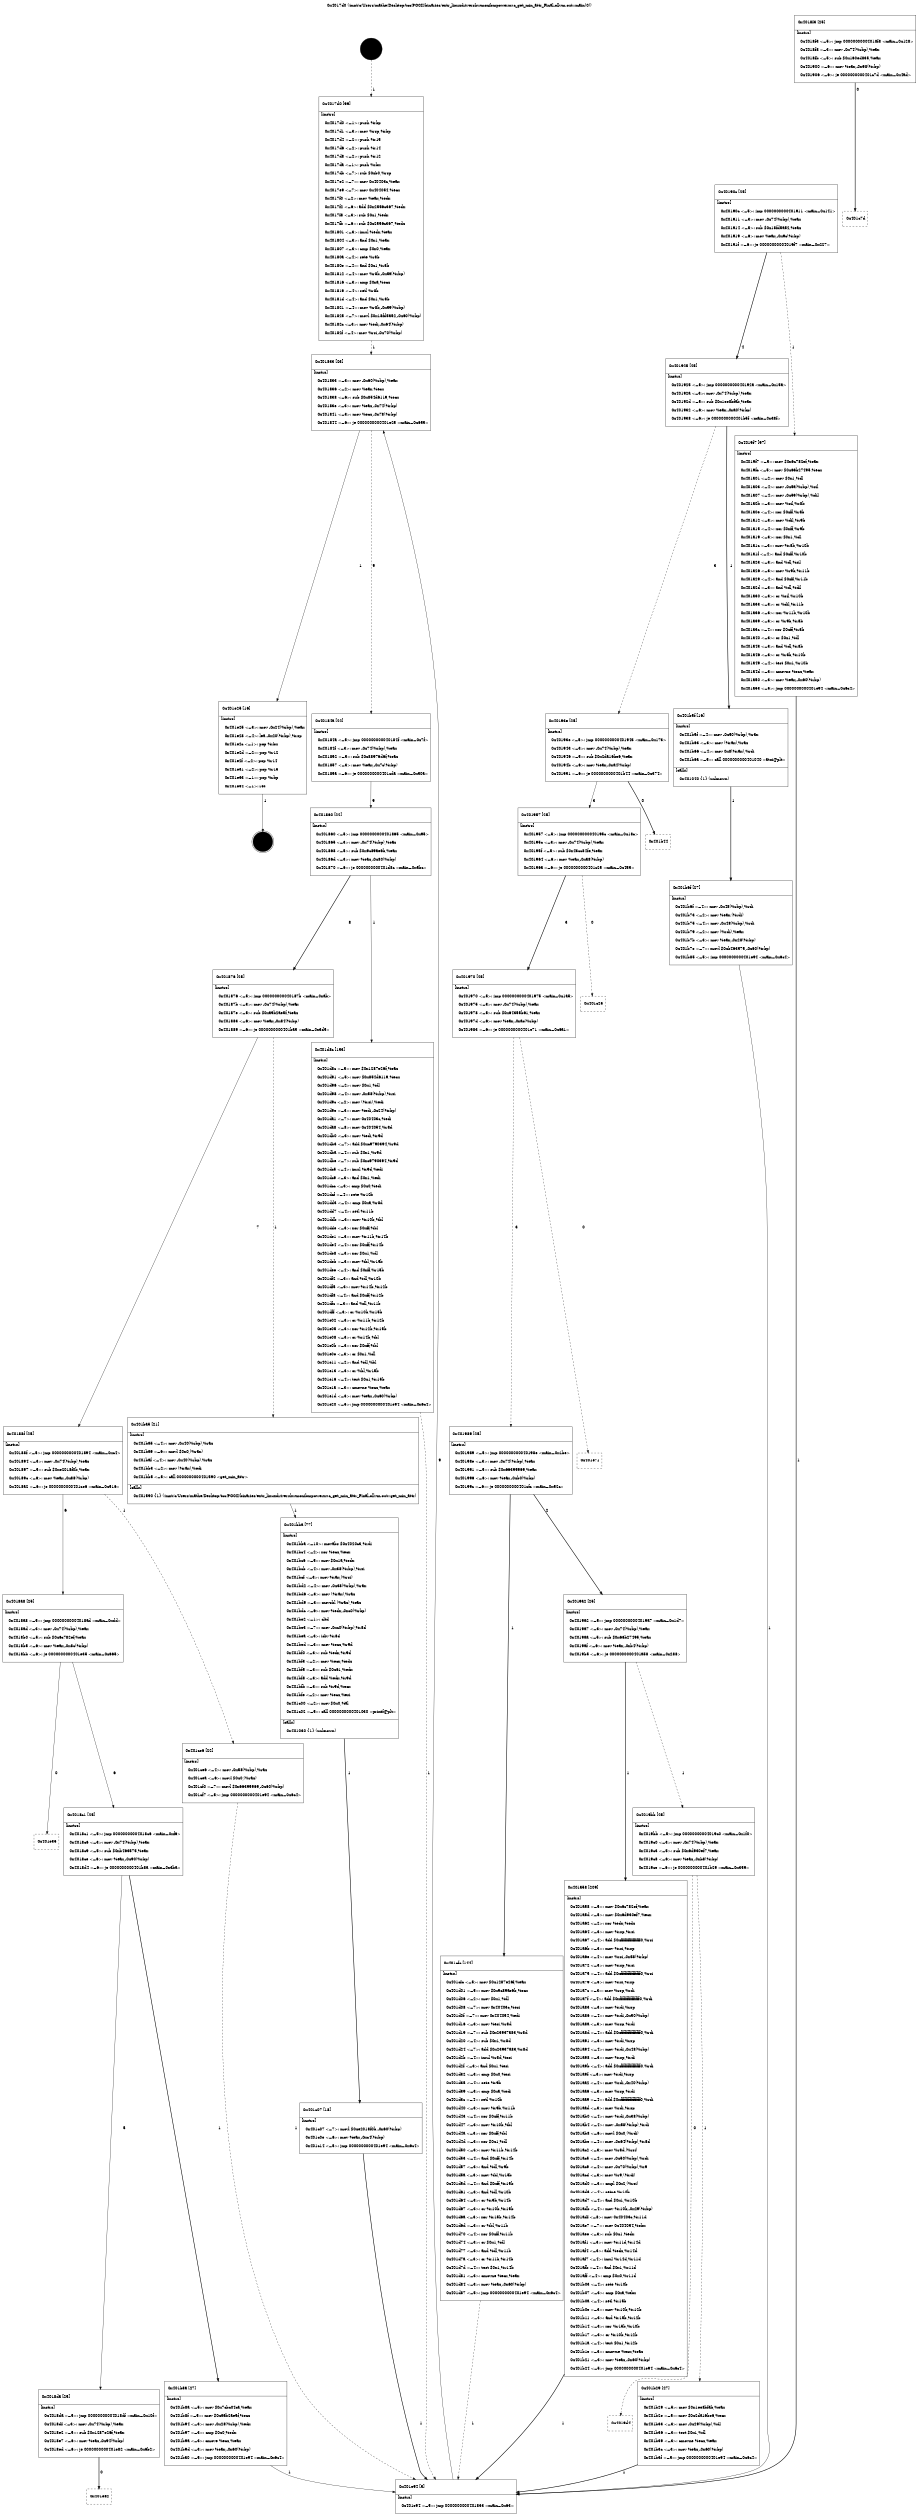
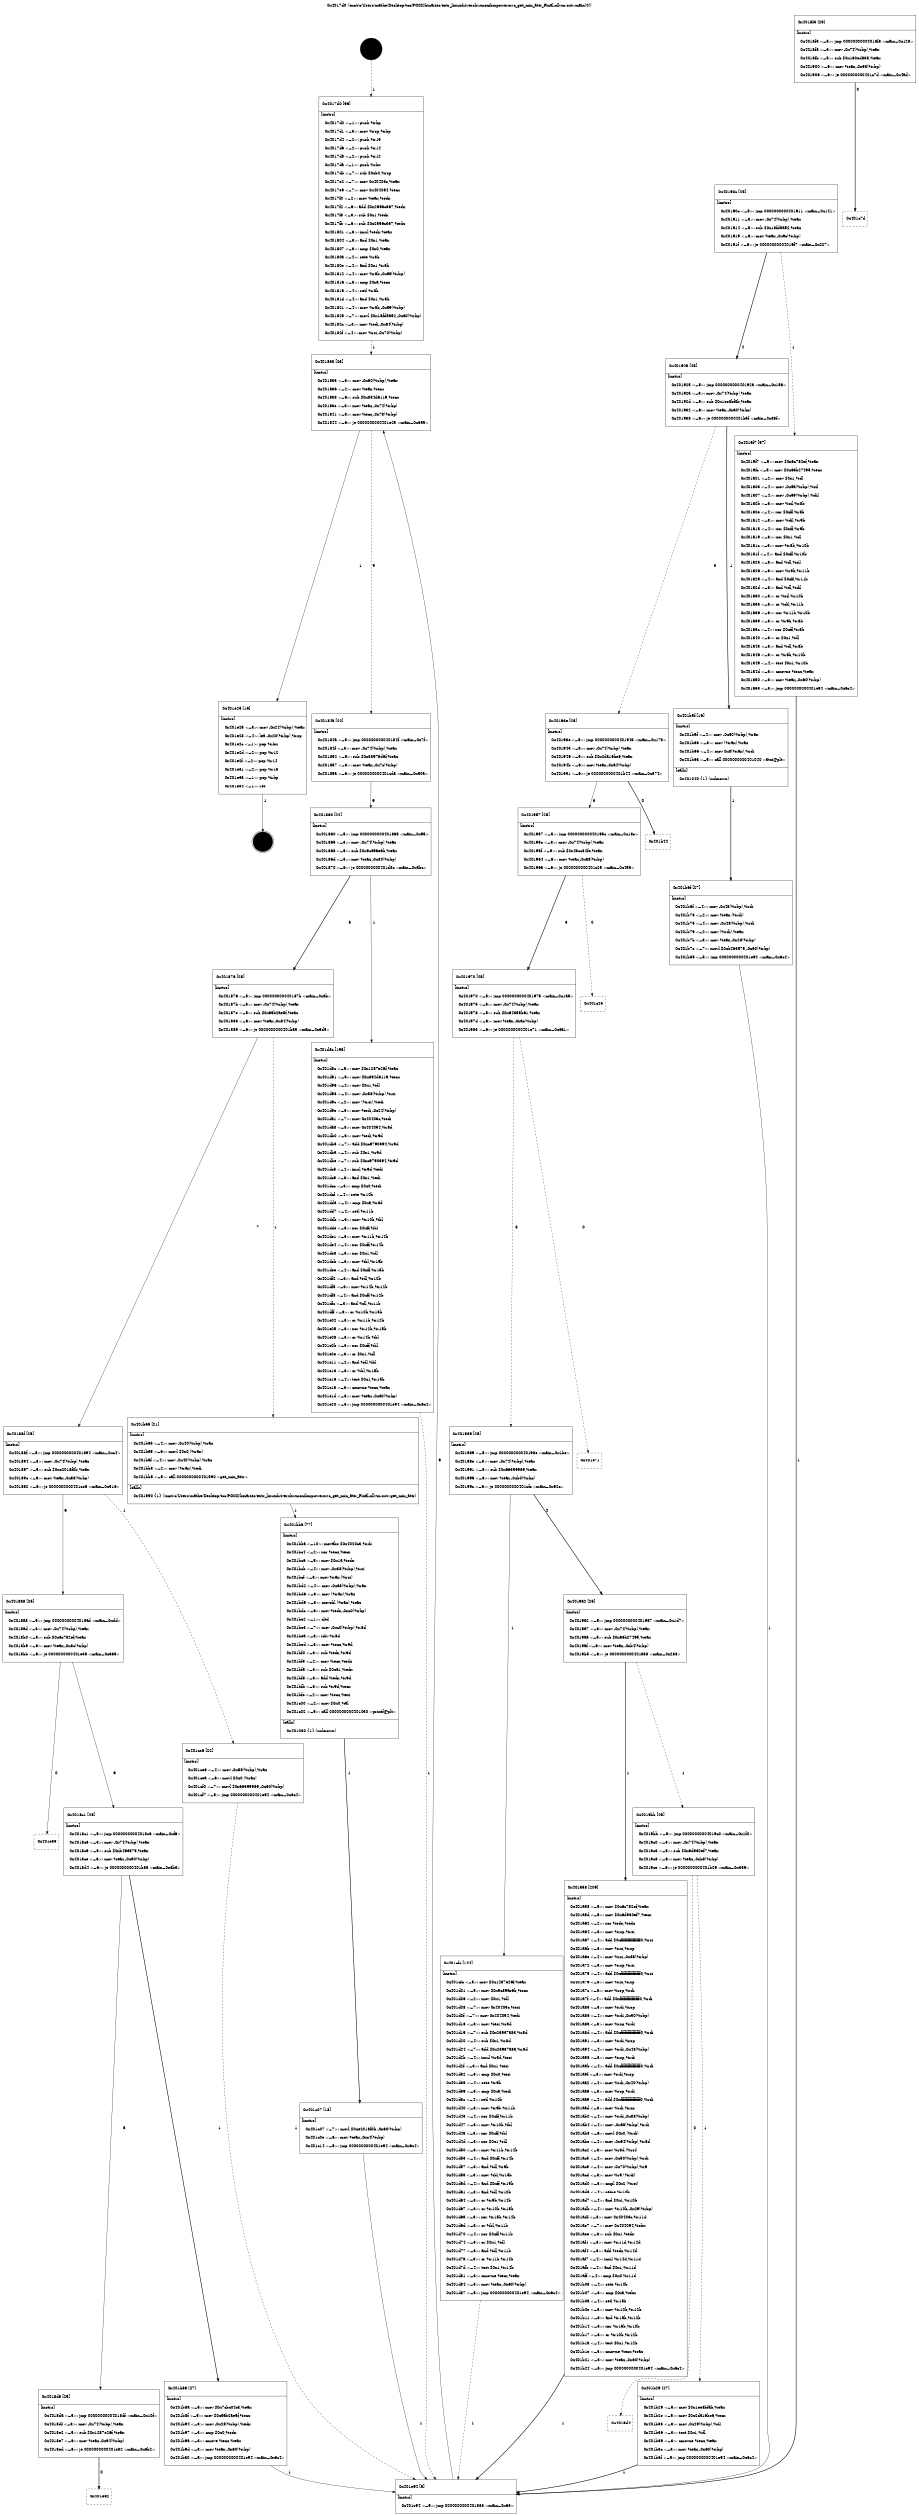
edge "0x401989 [25]" -> "0x401cfc [144]": style bold -> solid
edge "0x401c07 [18]" -> "0x401e94 [5]": style bold -> solid
